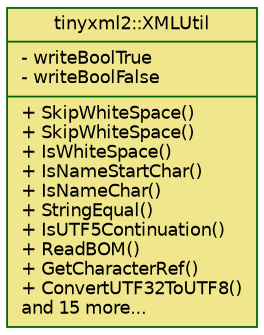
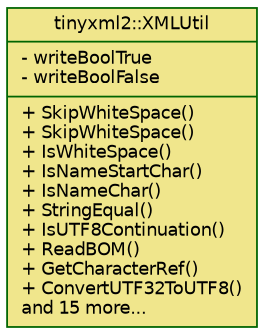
node "tinyxml2::XMLUtil": text "+ IsUTF5Continuation()" -> "+ IsUTF8Continuation()"
